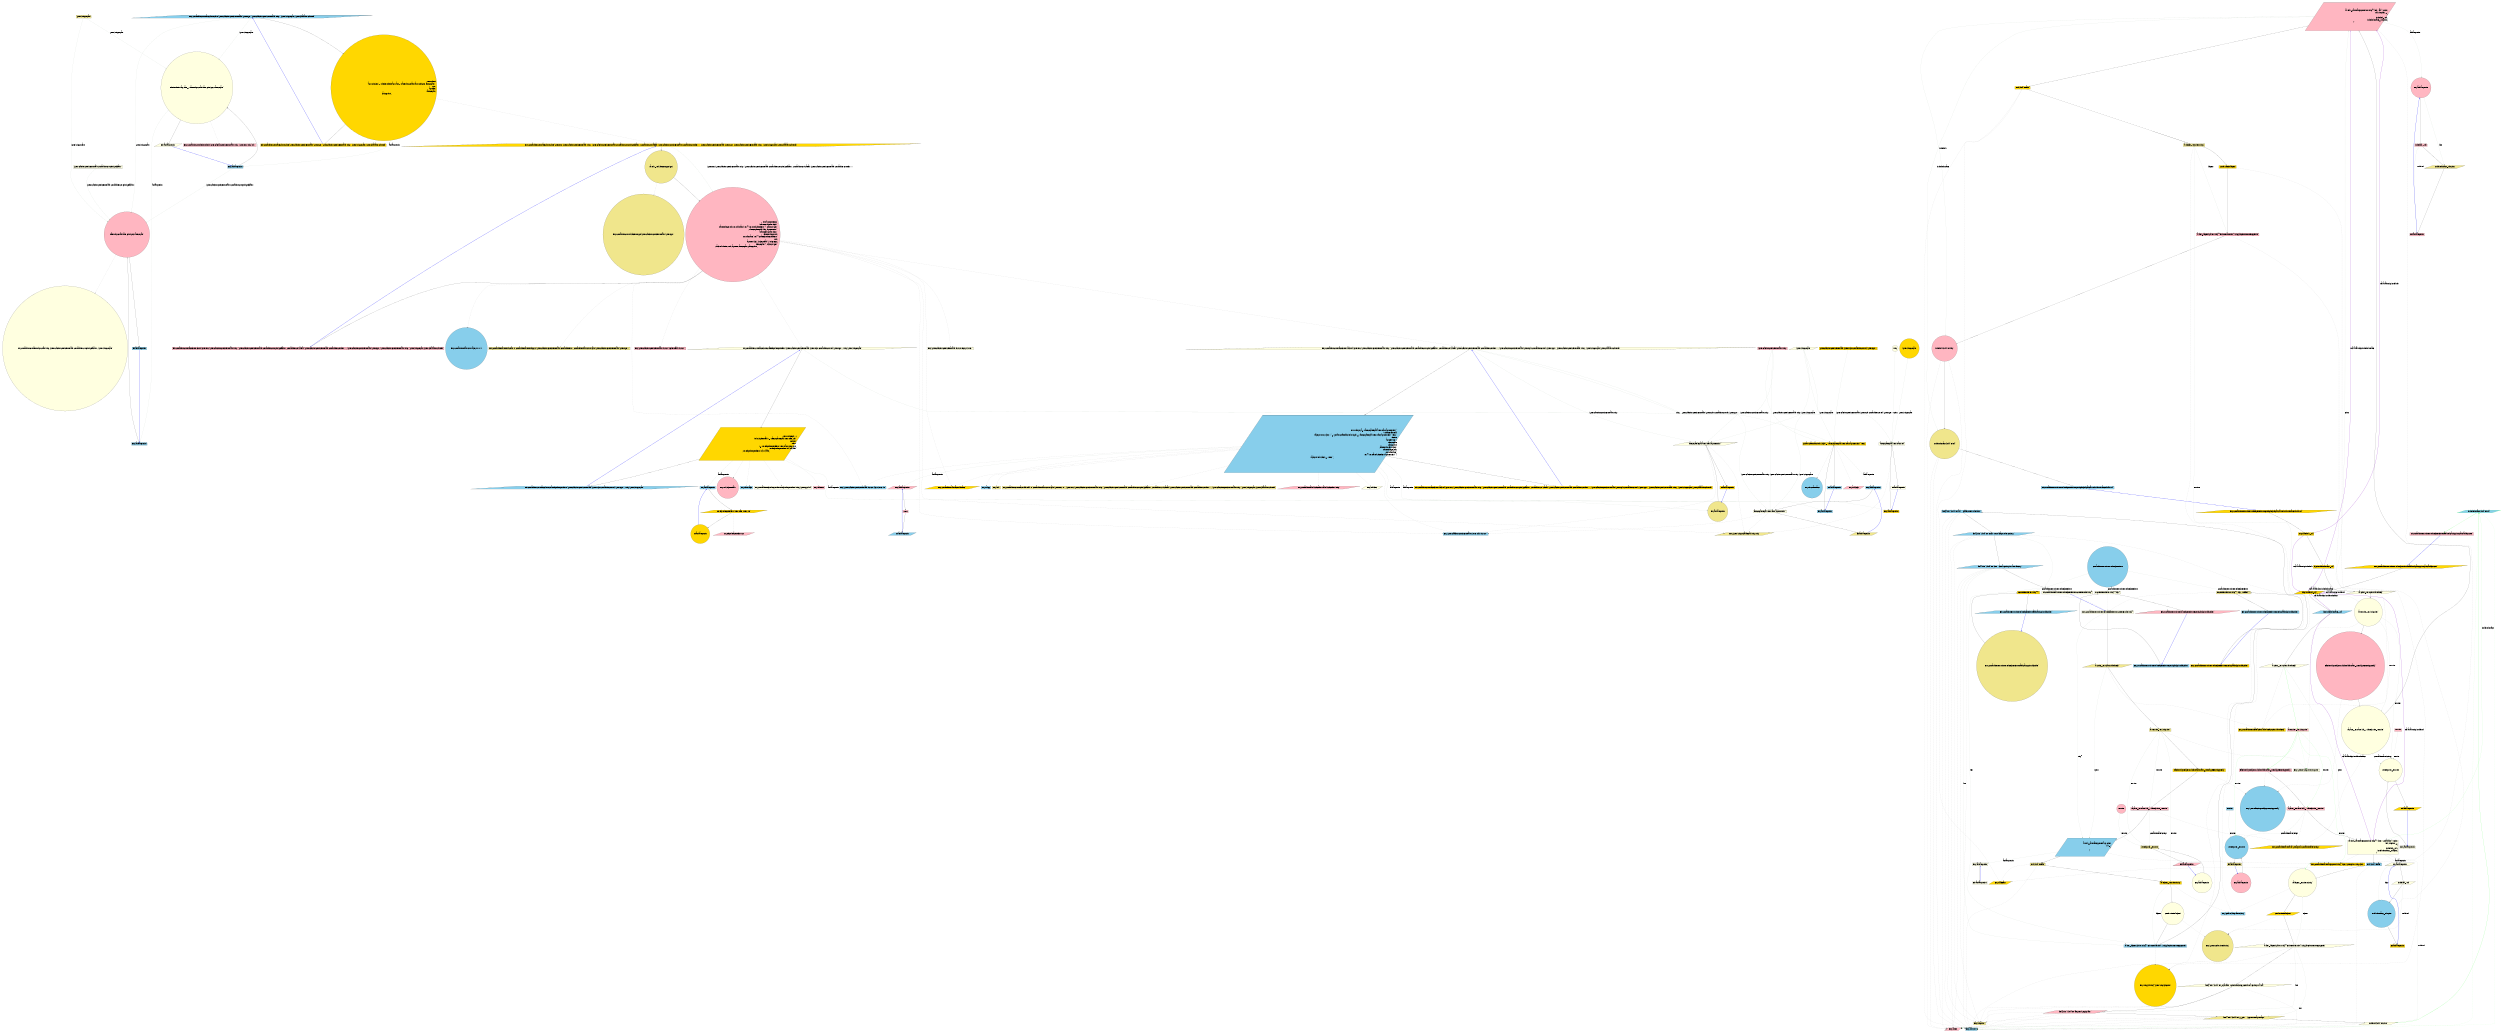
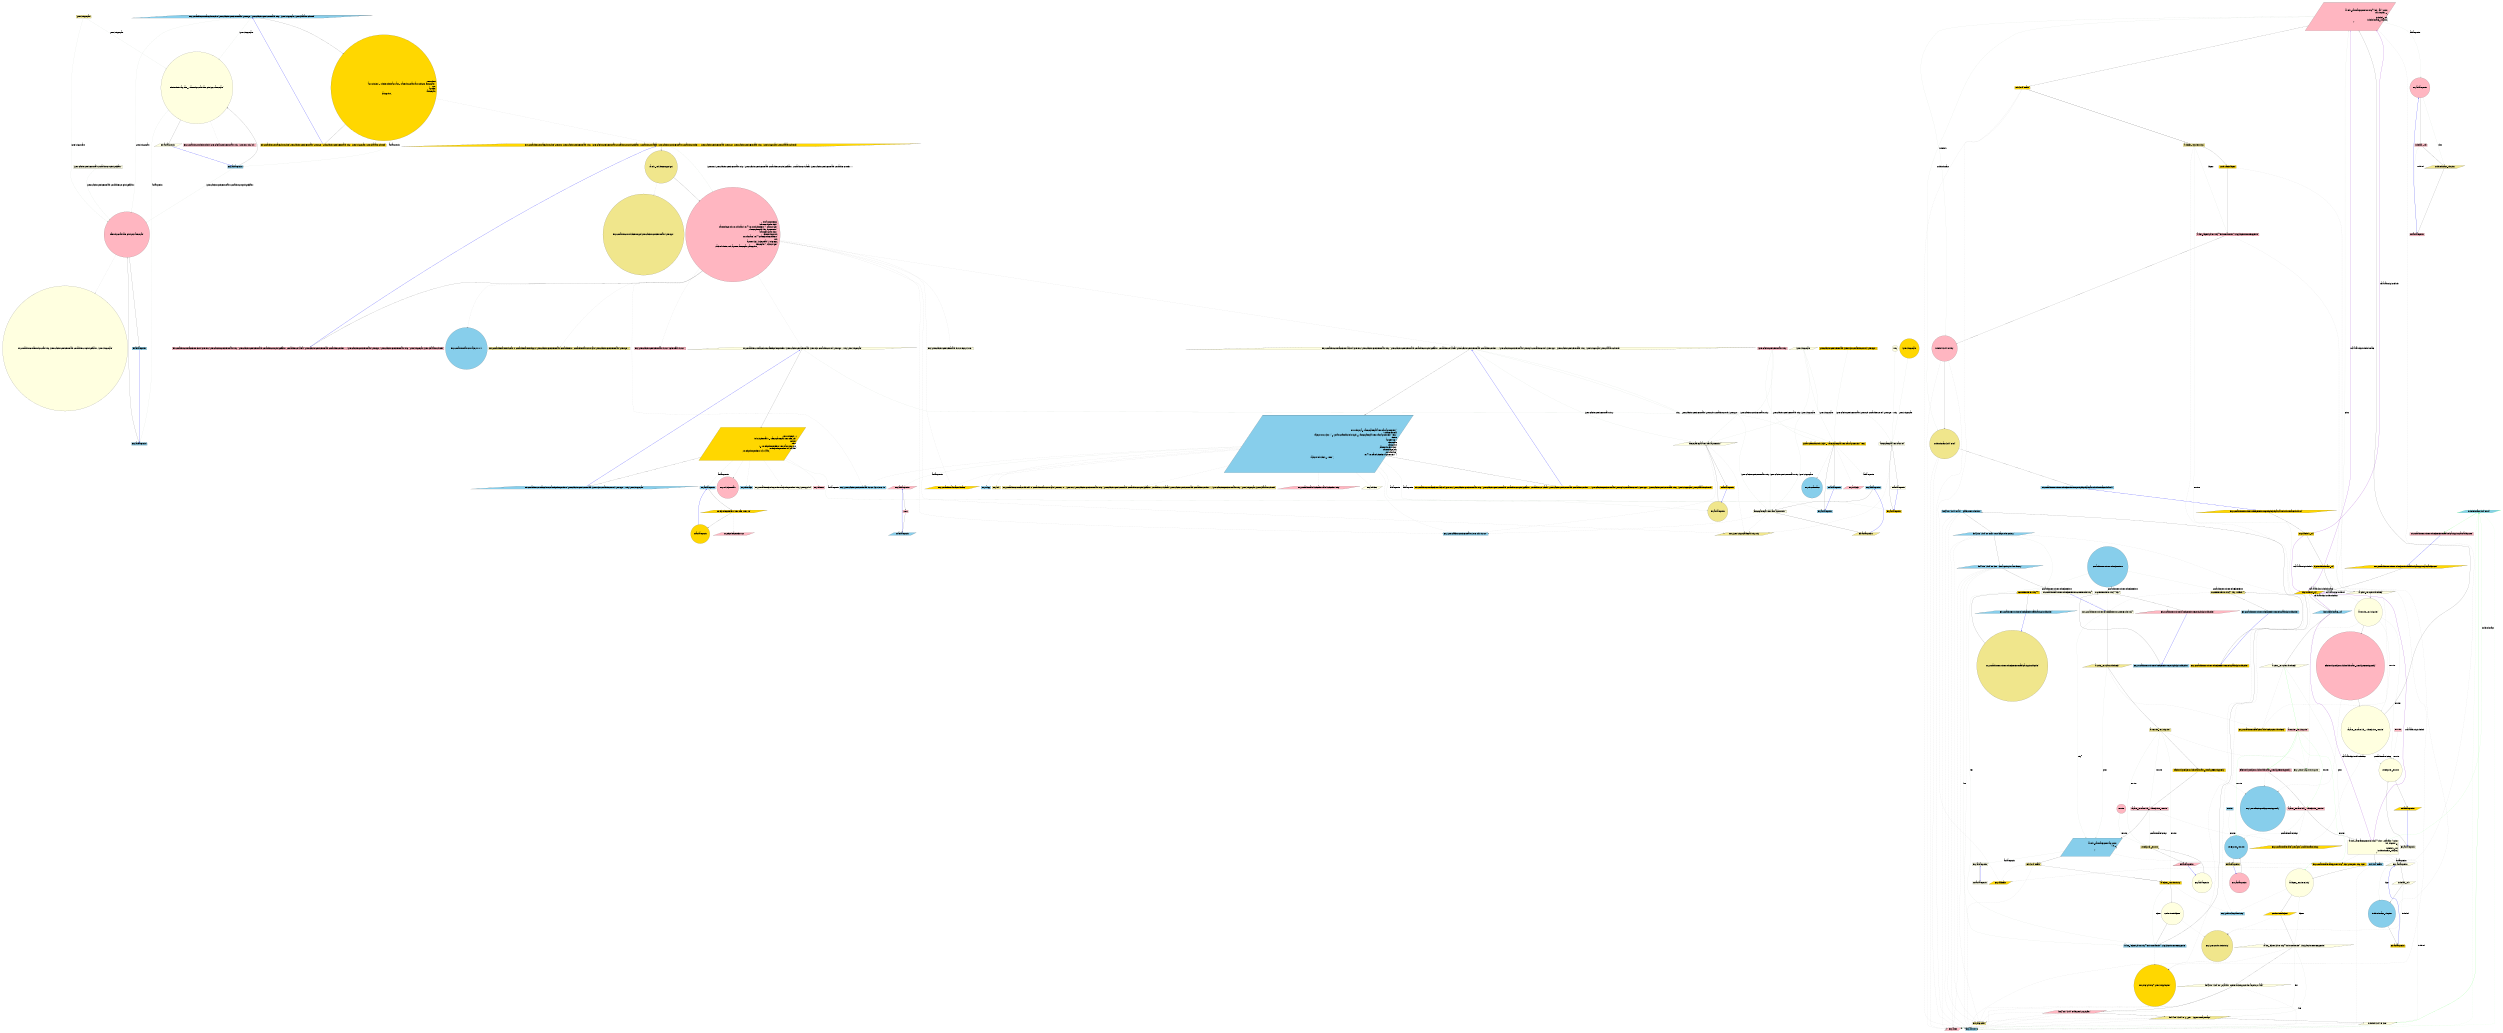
edge "string" -> "nameComparer.Equals(v.Item1.Name, verb)": label "options" -> "string"
node "Entry string.Trim()": label "Entry string.Trim()" -> "Entry string.Create()"
